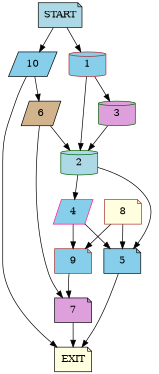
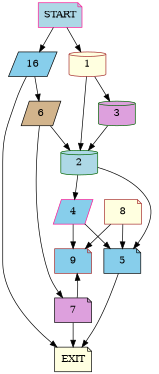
node "START": color black -> deeppink
node "10": label "10" -> "16"
node "1": fillcolor skyblue -> lightyellow
edge "9" -> "7": reversed
